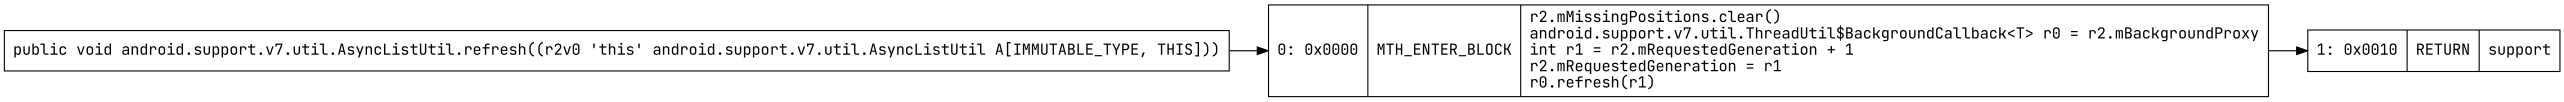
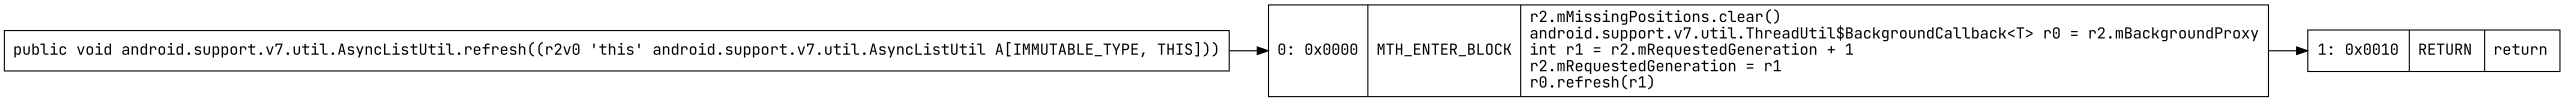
node "1: 0x0010": text "support" -> "return"
